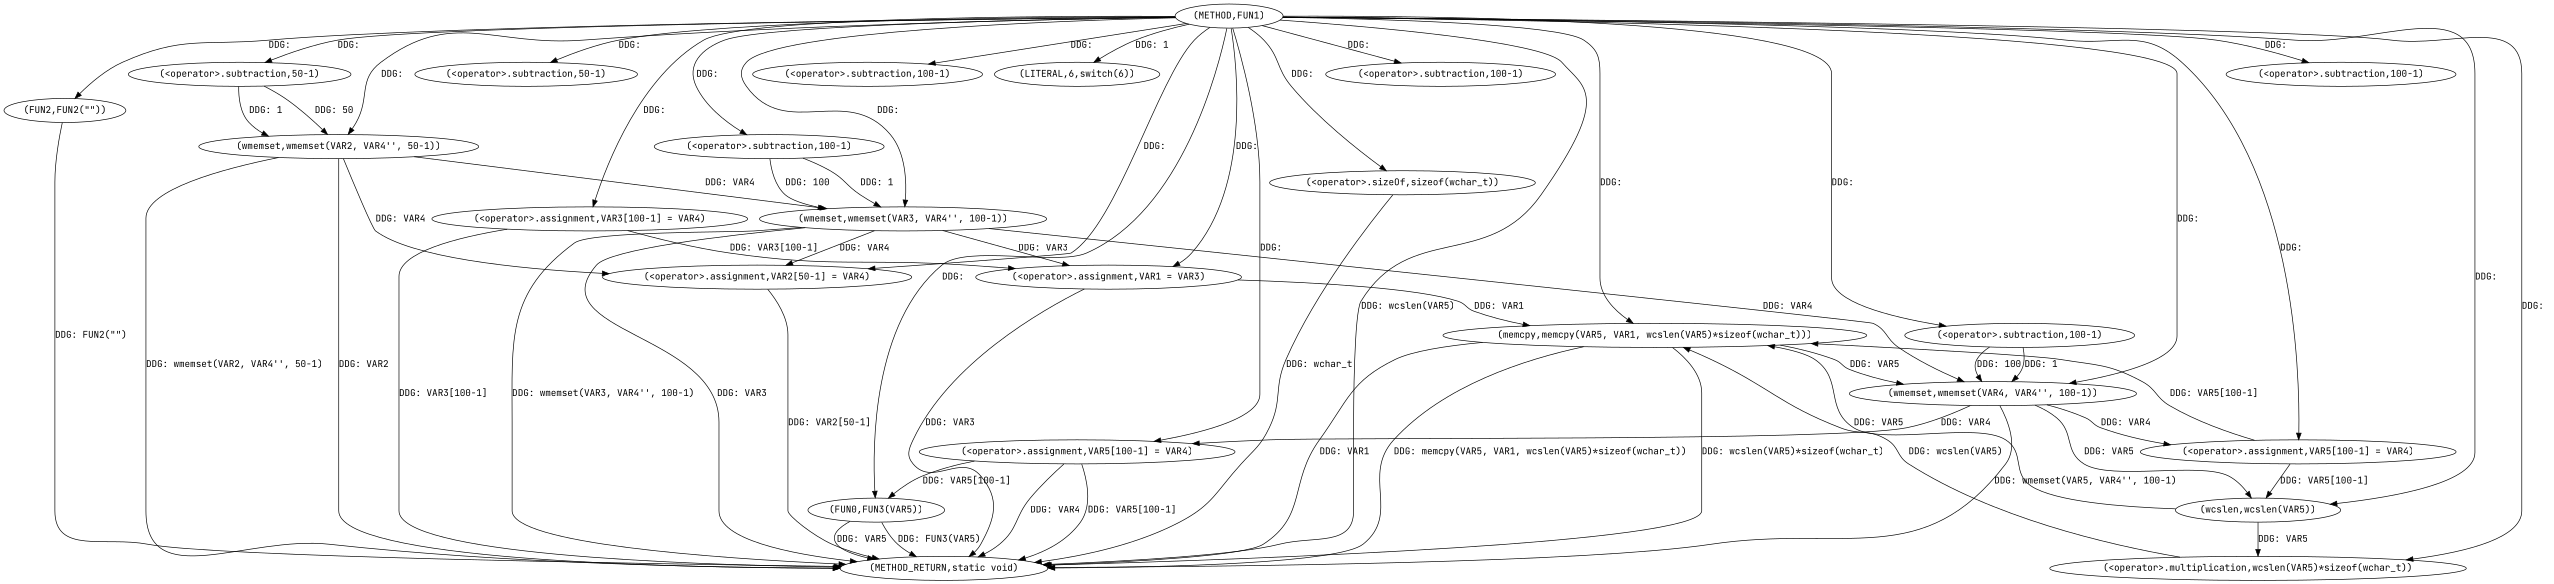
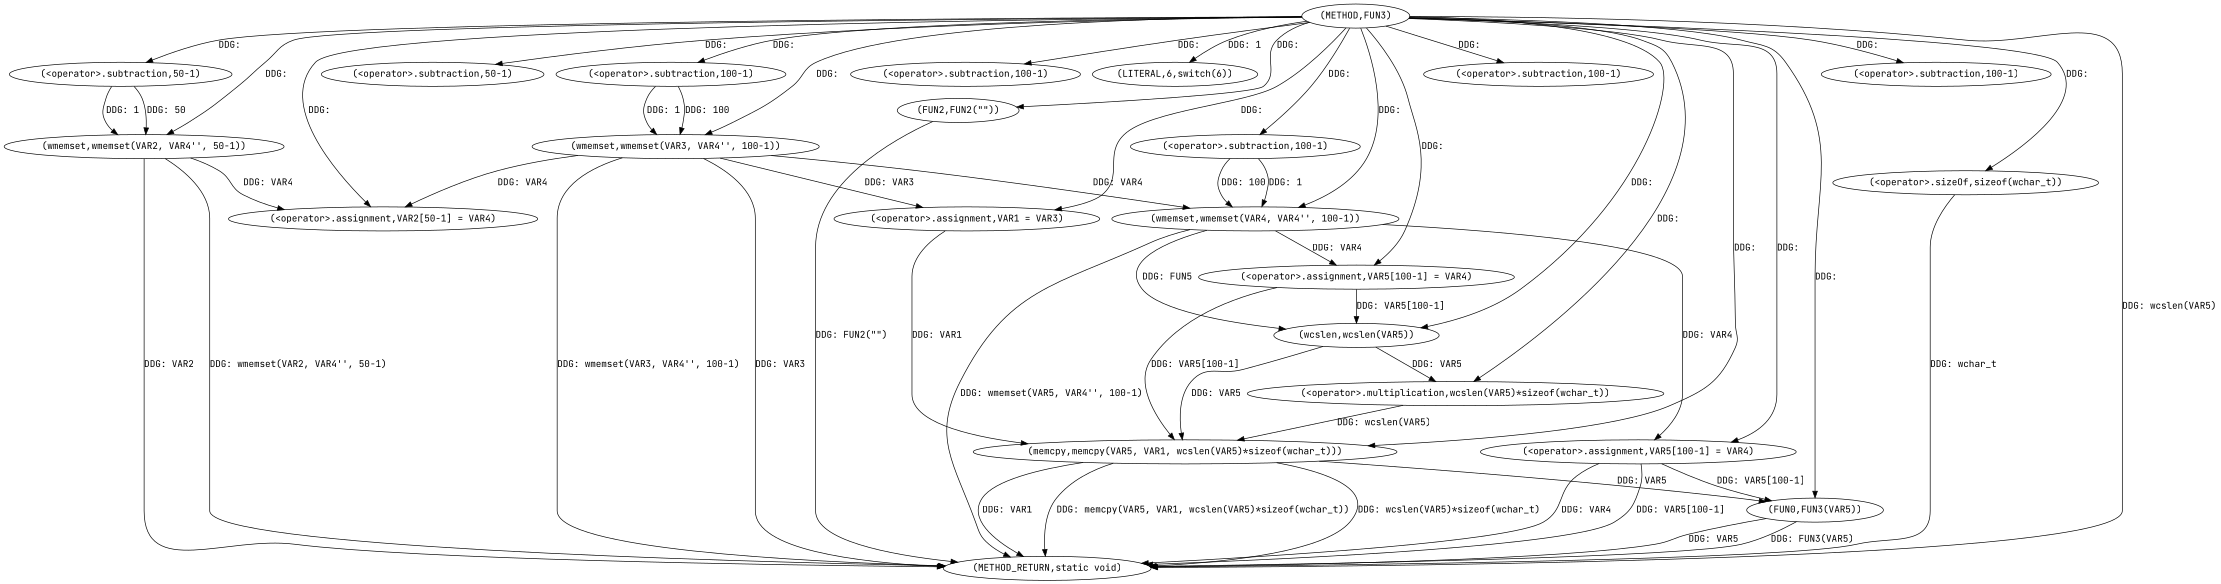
node "(METHOD,FUN1)": label "(METHOD,FUN1)" -> "(METHOD,FUN3)"
edge "(wmemset,wmemset(VAR2, VAR4'', 50-1))" -> "(wmemset,wmemset(VAR3, VAR4'', 100-1))": removed, label "DDG: VAR4"
node "(<operator>.assignment,VAR3[100-1] = VAR4)": removed
edge "(memcpy,memcpy(VAR5, VAR1, wcslen(VAR5)*sizeof(wchar_t)))" -> "(wmemset,wmemset(VAR4, VAR4'', 100-1))": now "(memcpy,memcpy(VAR5, VAR1, wcslen(VAR5)*sizeof(wchar_t)))" -> "(FUN0,FUN3(VAR5))"
edge "(<operator>.assignment,VAR1 = VAR3)" -> "(METHOD_RETURN,static void)": removed, label "DDG: VAR3"
edge "(<operator>.assignment,VAR2[50-1] = VAR4)" -> "(METHOD_RETURN,static void)": removed, label "DDG: VAR2[50-1]"
edge "(wmemset,wmemset(VAR4, VAR4'', 100-1))" -> "(wcslen,wcslen(VAR5))": label "DDG: VAR5" -> "DDG: FUN5"
